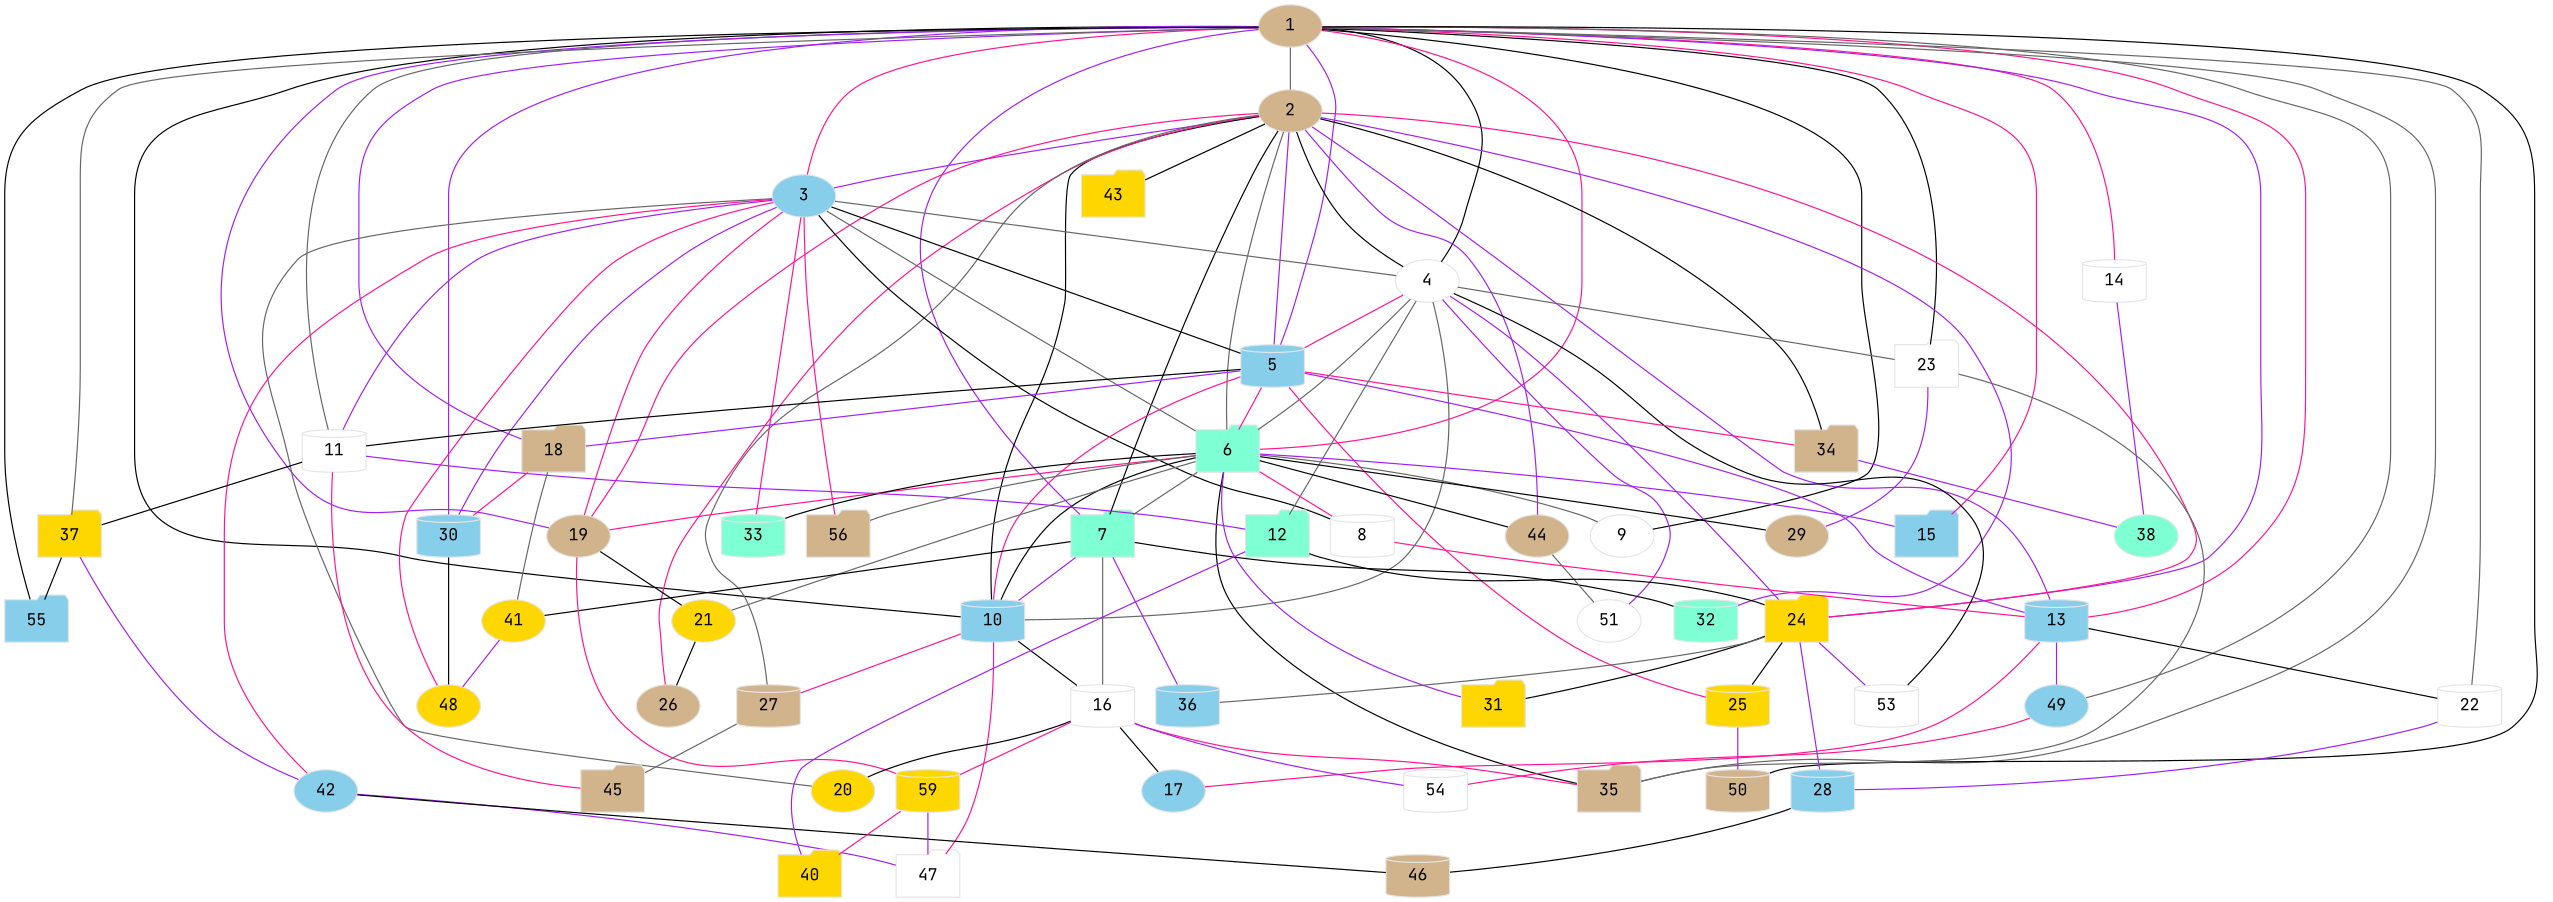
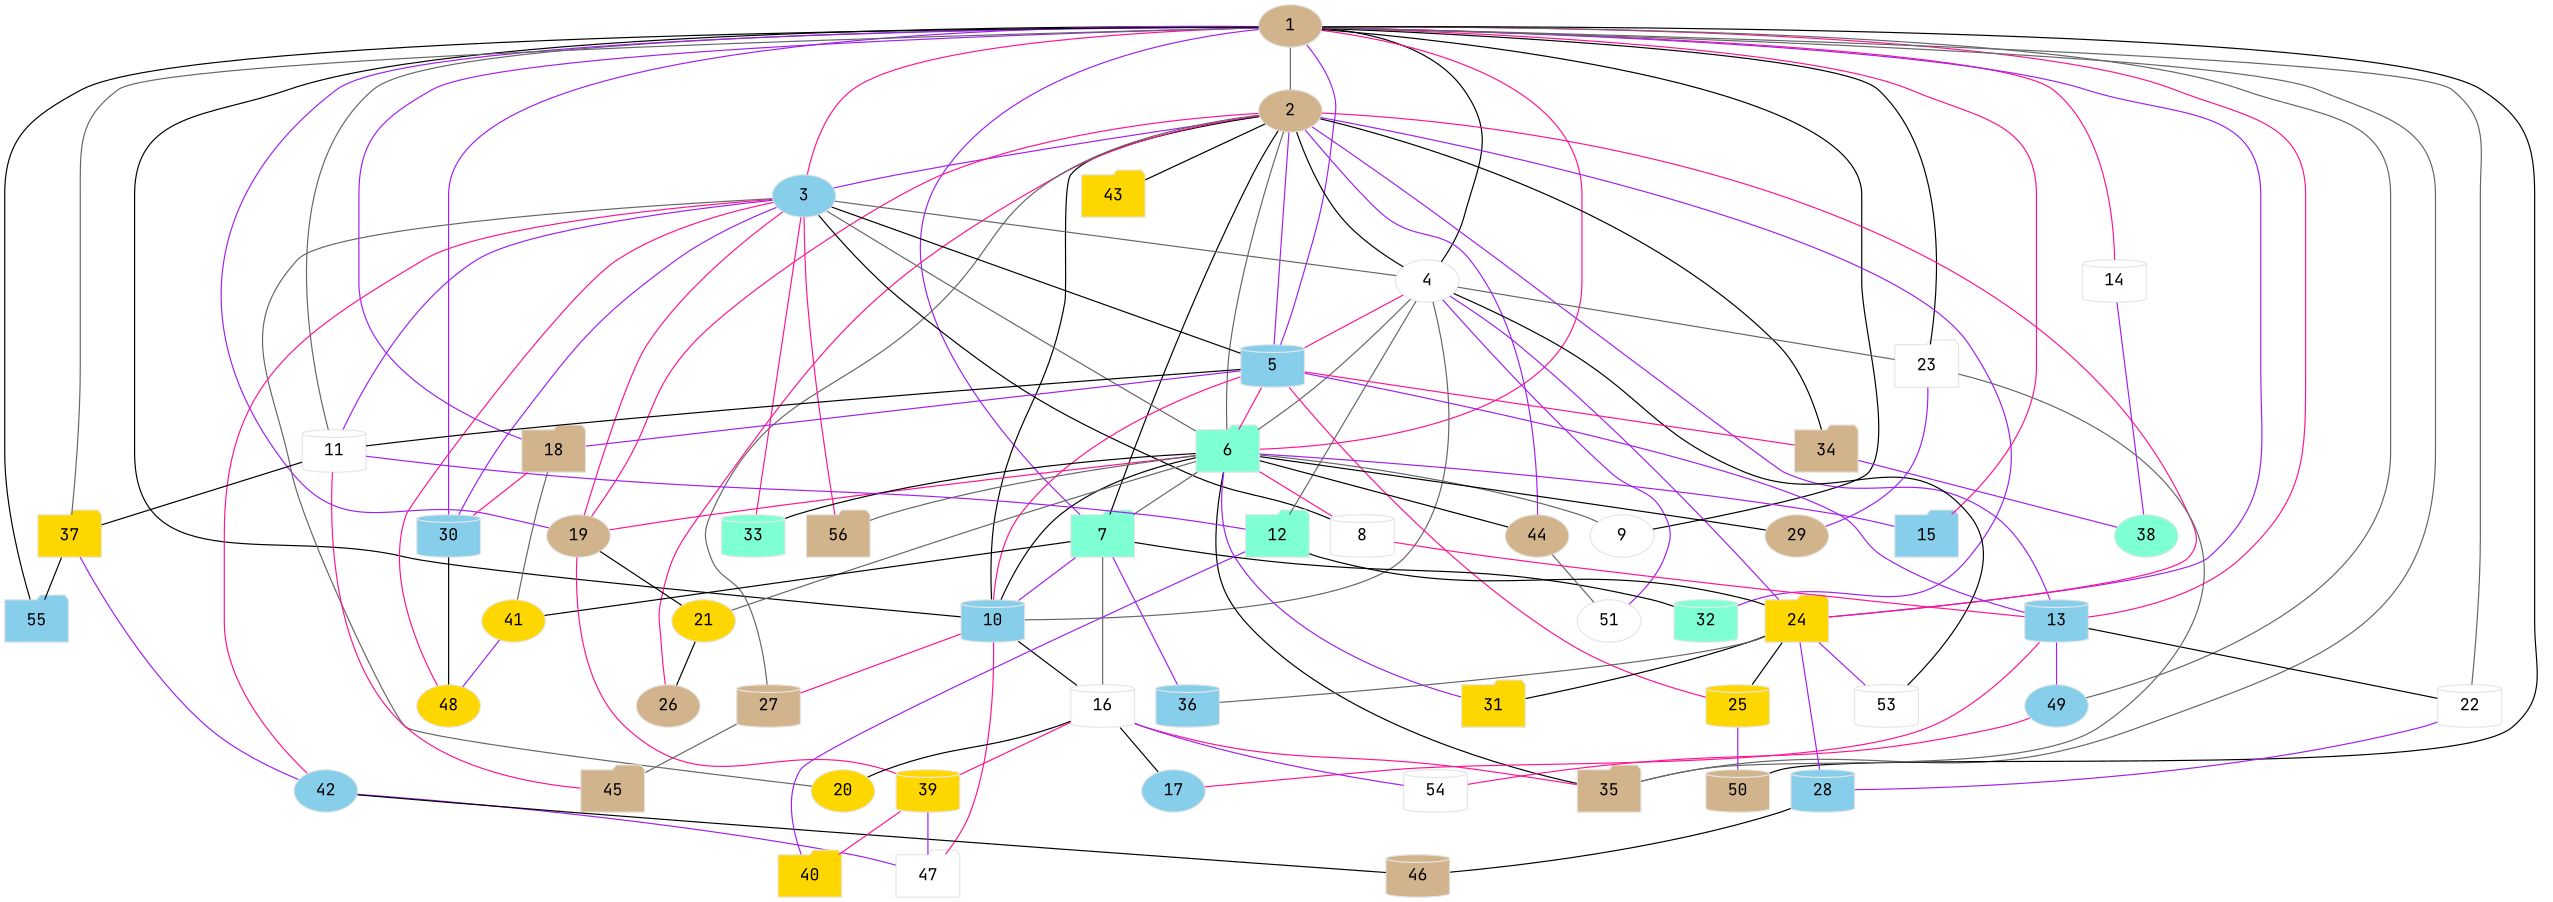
node "59": label "59" -> "39"
